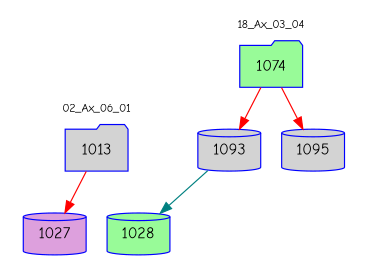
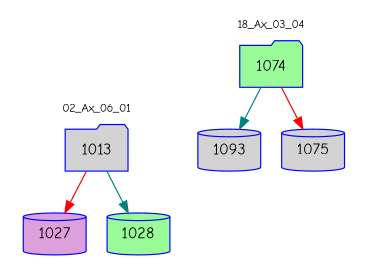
edge "1074" -> "1093": color red -> teal
node "1095": label "1095" -> "1075"
edge "1093" -> "1028": now "1013" -> "1028"
